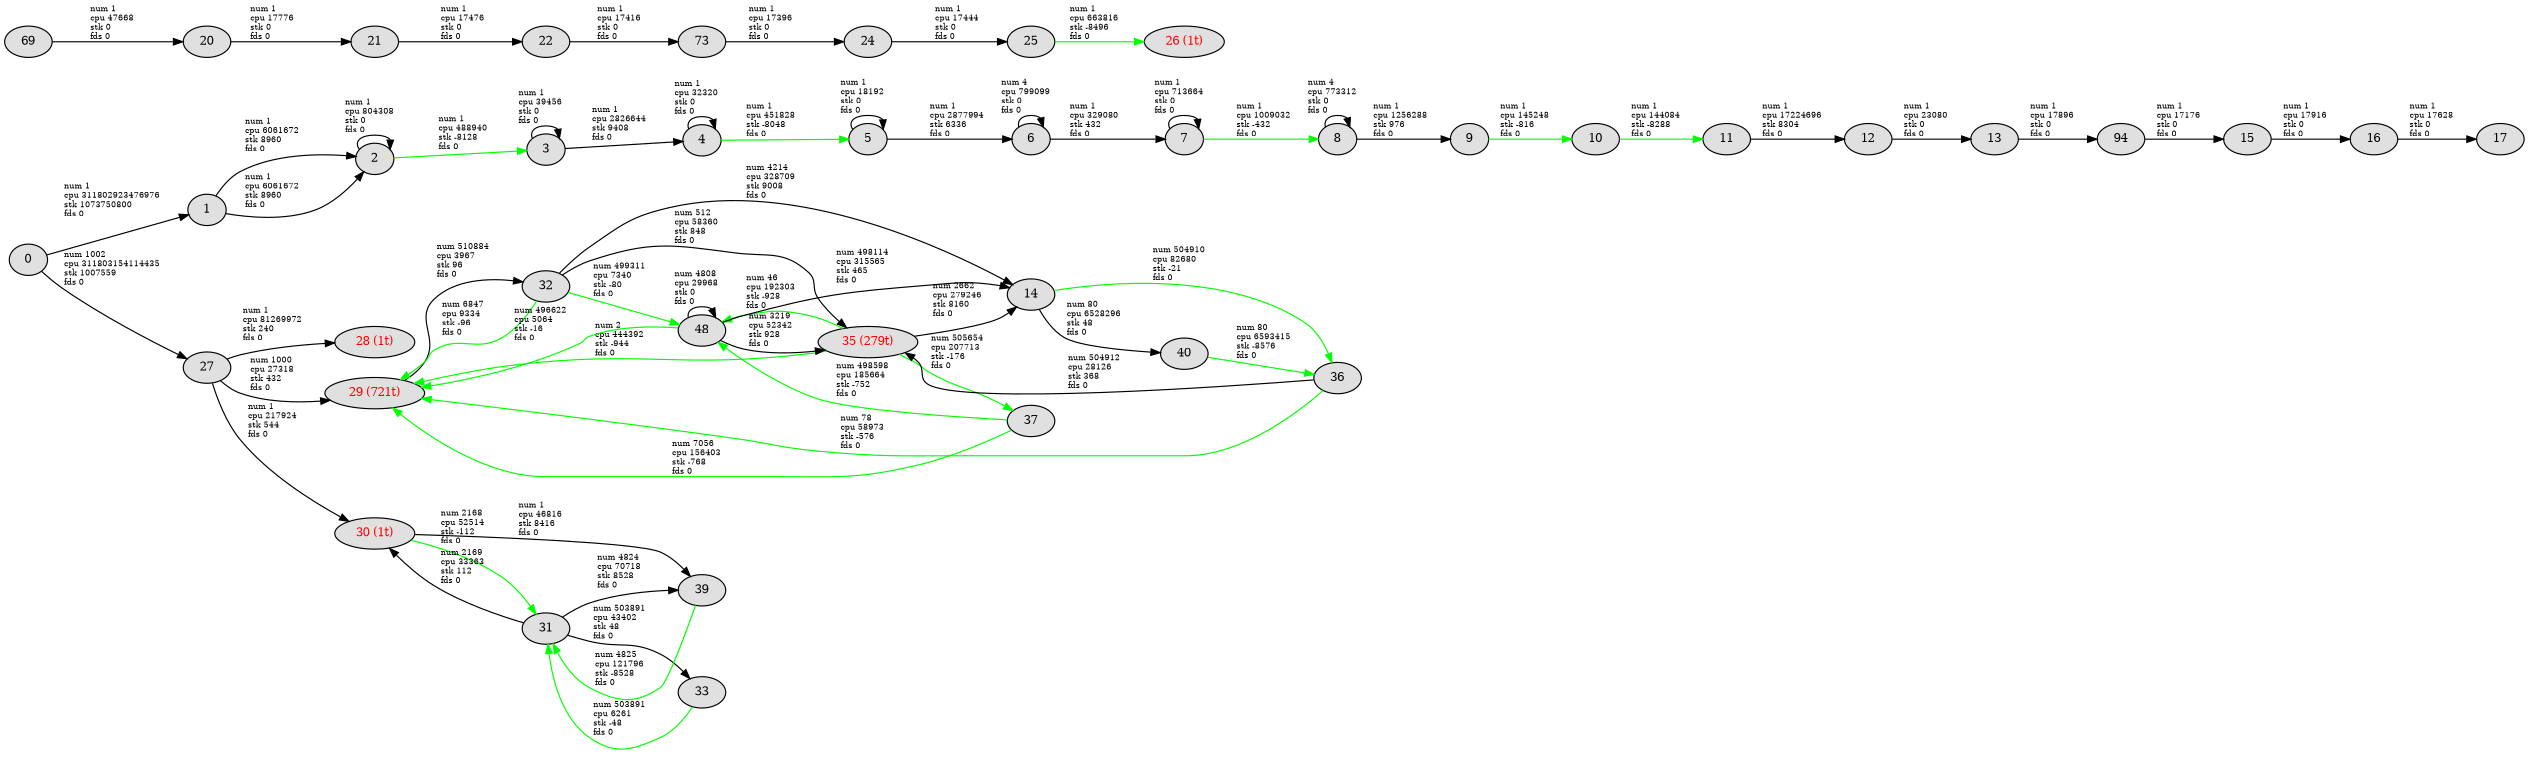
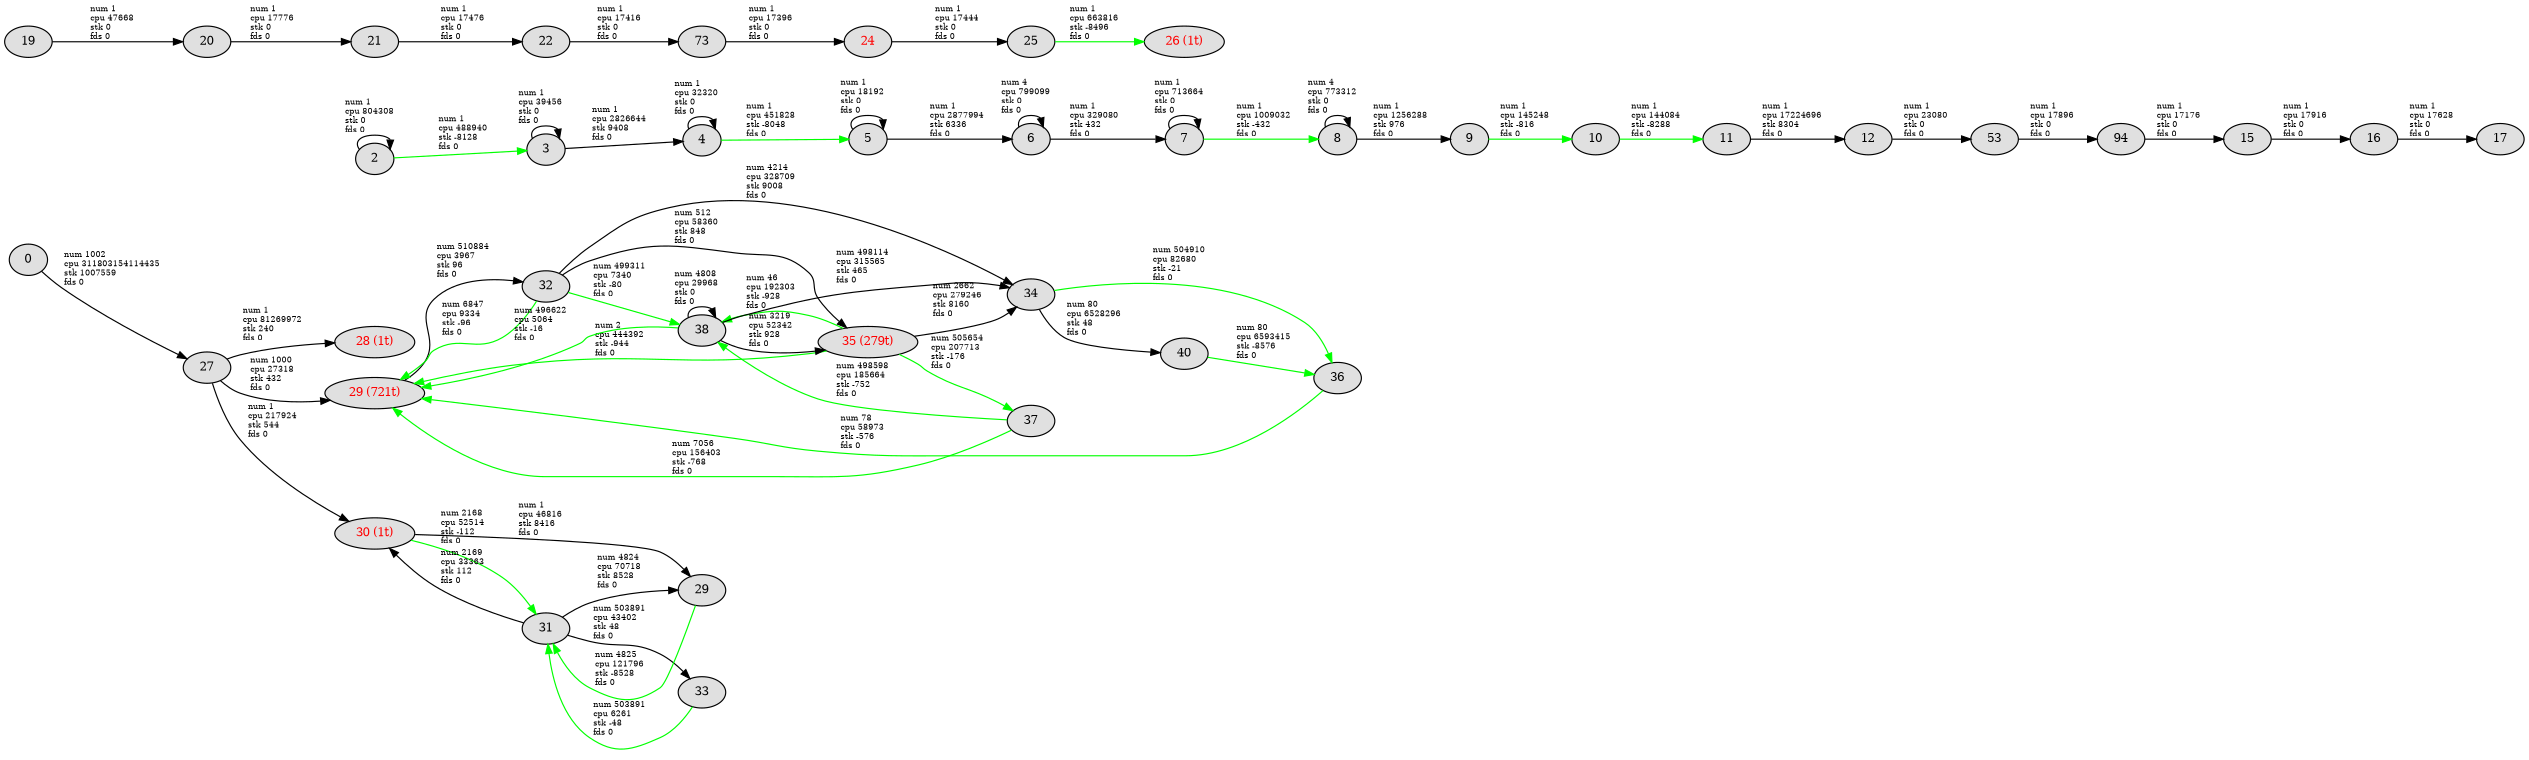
node "69": label "69" -> "19"
node "24": fontcolor black -> red
node "13": label "13" -> "53"
node "1": removed
node "14": label "14" -> "34"
node "48": label "48" -> "38"
edge "36" -> "35 (279t)": removed, label "num 504912 cpu 28126 stk 368 fds 0"
node "39": label "39" -> "29"
